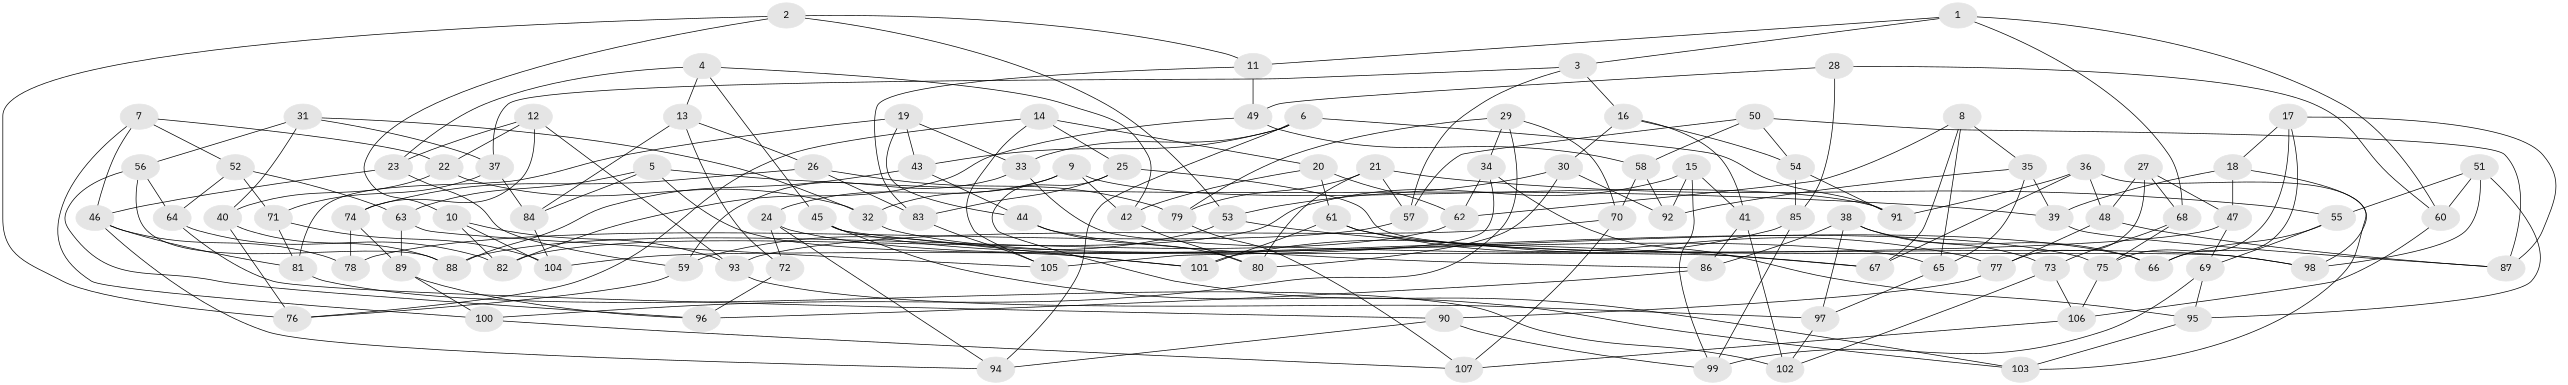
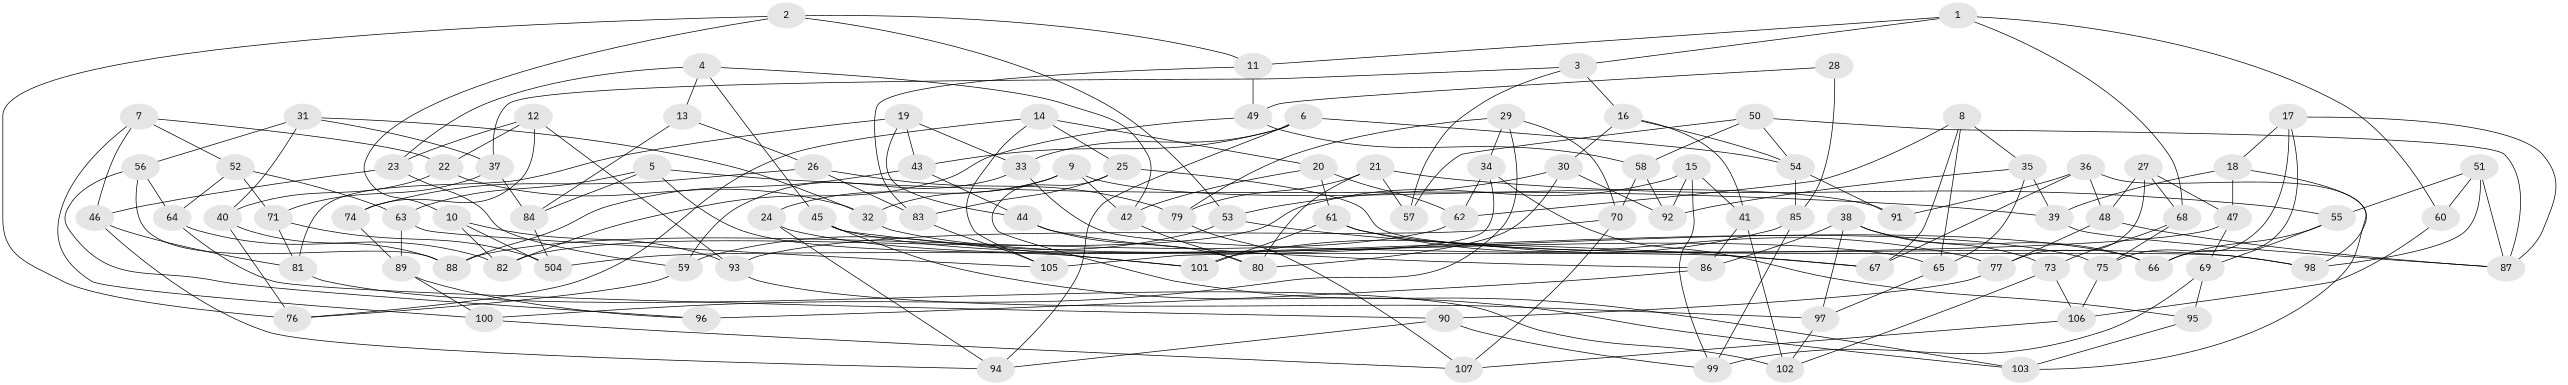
edge "28" -- "60": removed
edge "6" -- "91": now "6" -- "54"
node "78": removed
node "104": label "104" -> "504"
node "72": removed
edge "51" -- "95": now "51" -- "87"
